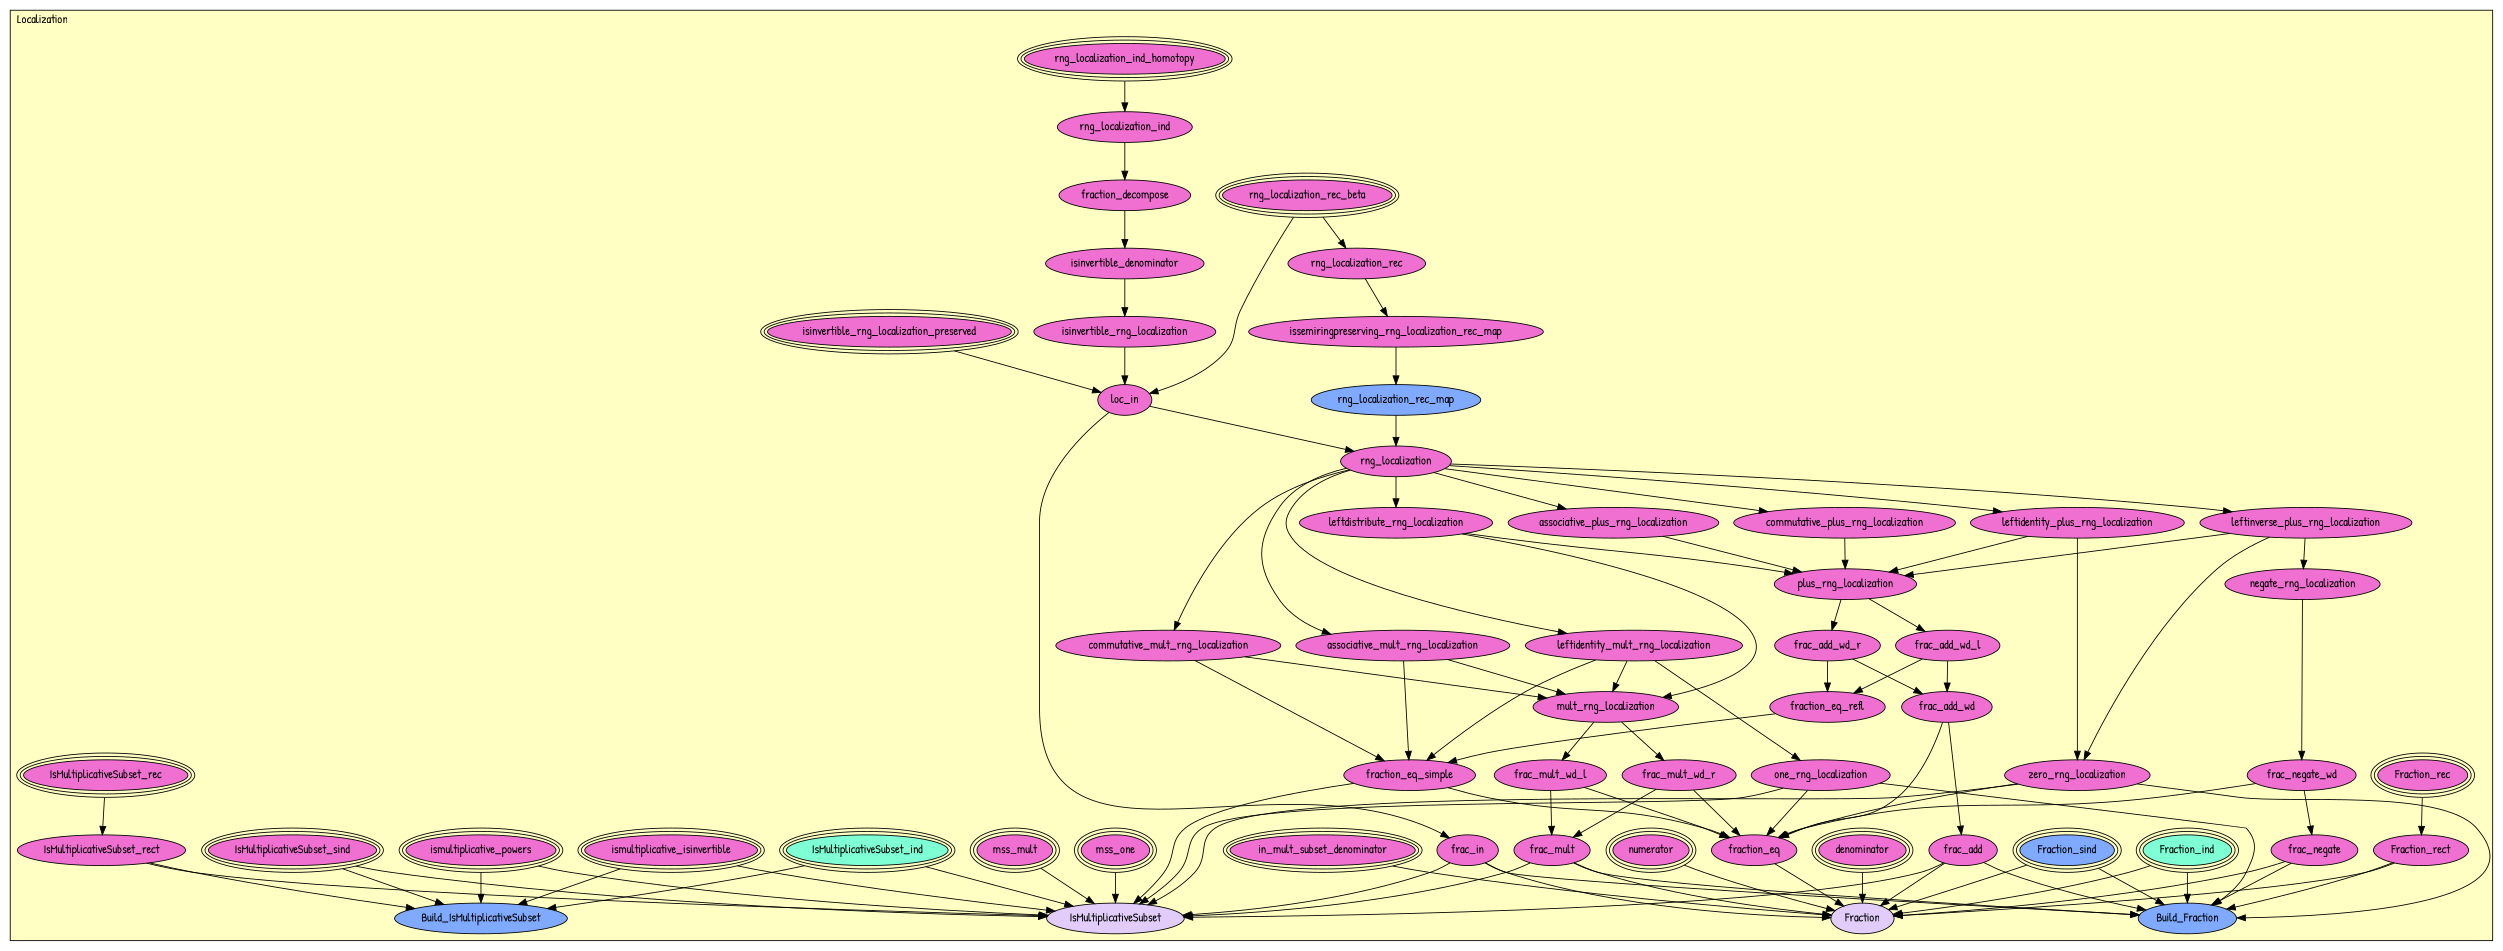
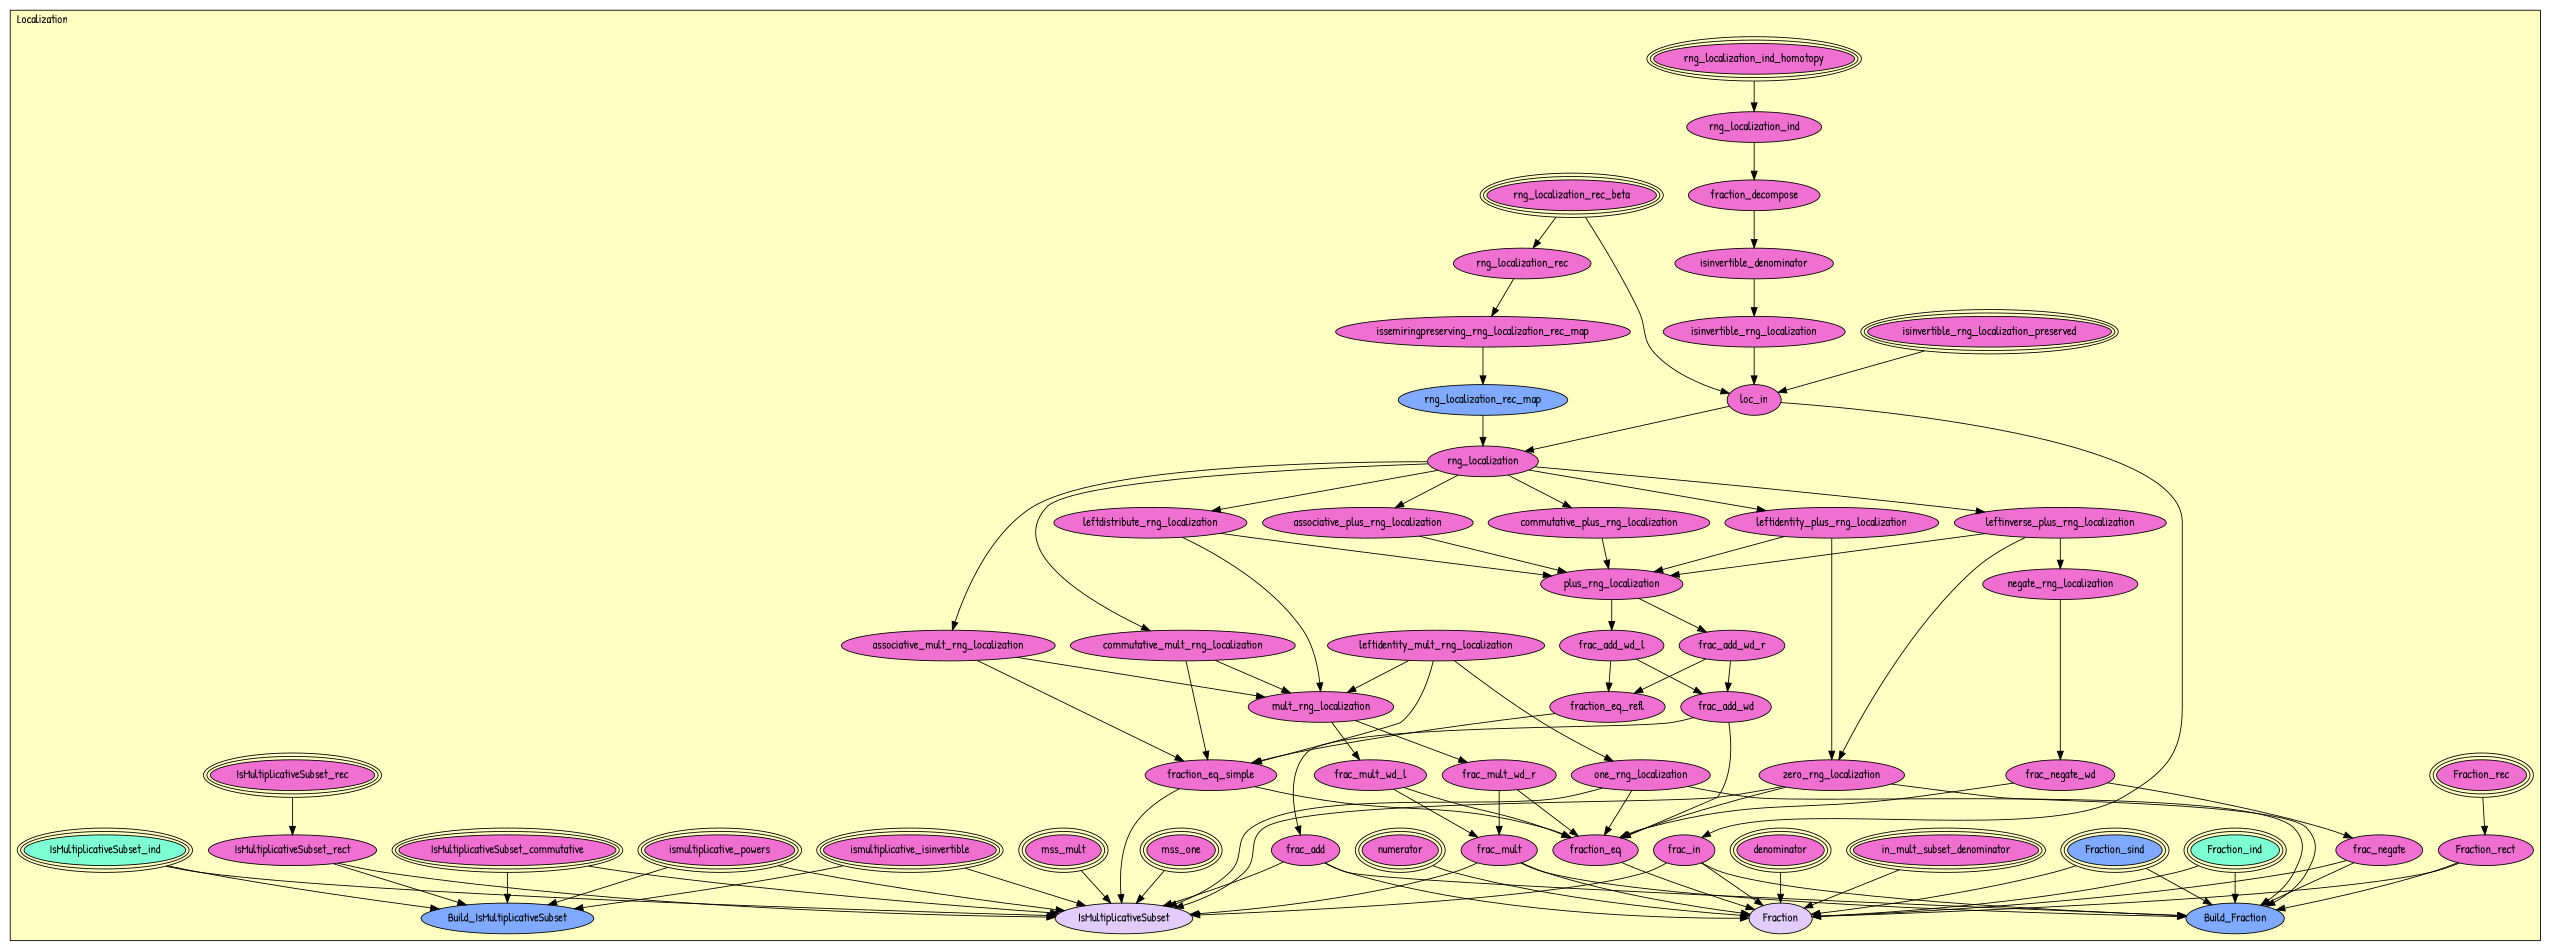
edge "rng_localization" -> "leftidentity_mult_rng_localization": removed
node "IsMultiplicativeSubset_sind": label "IsMultiplicativeSubset_sind" -> "IsMultiplicativeSubset_commutative"
